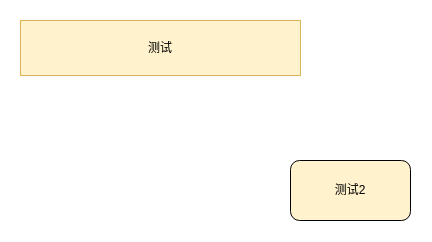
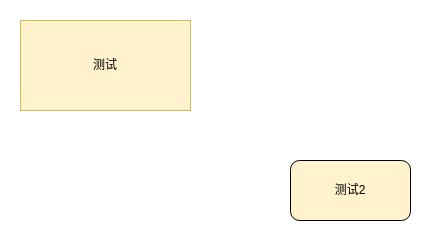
node "测试": size 280x55 -> 170x90
